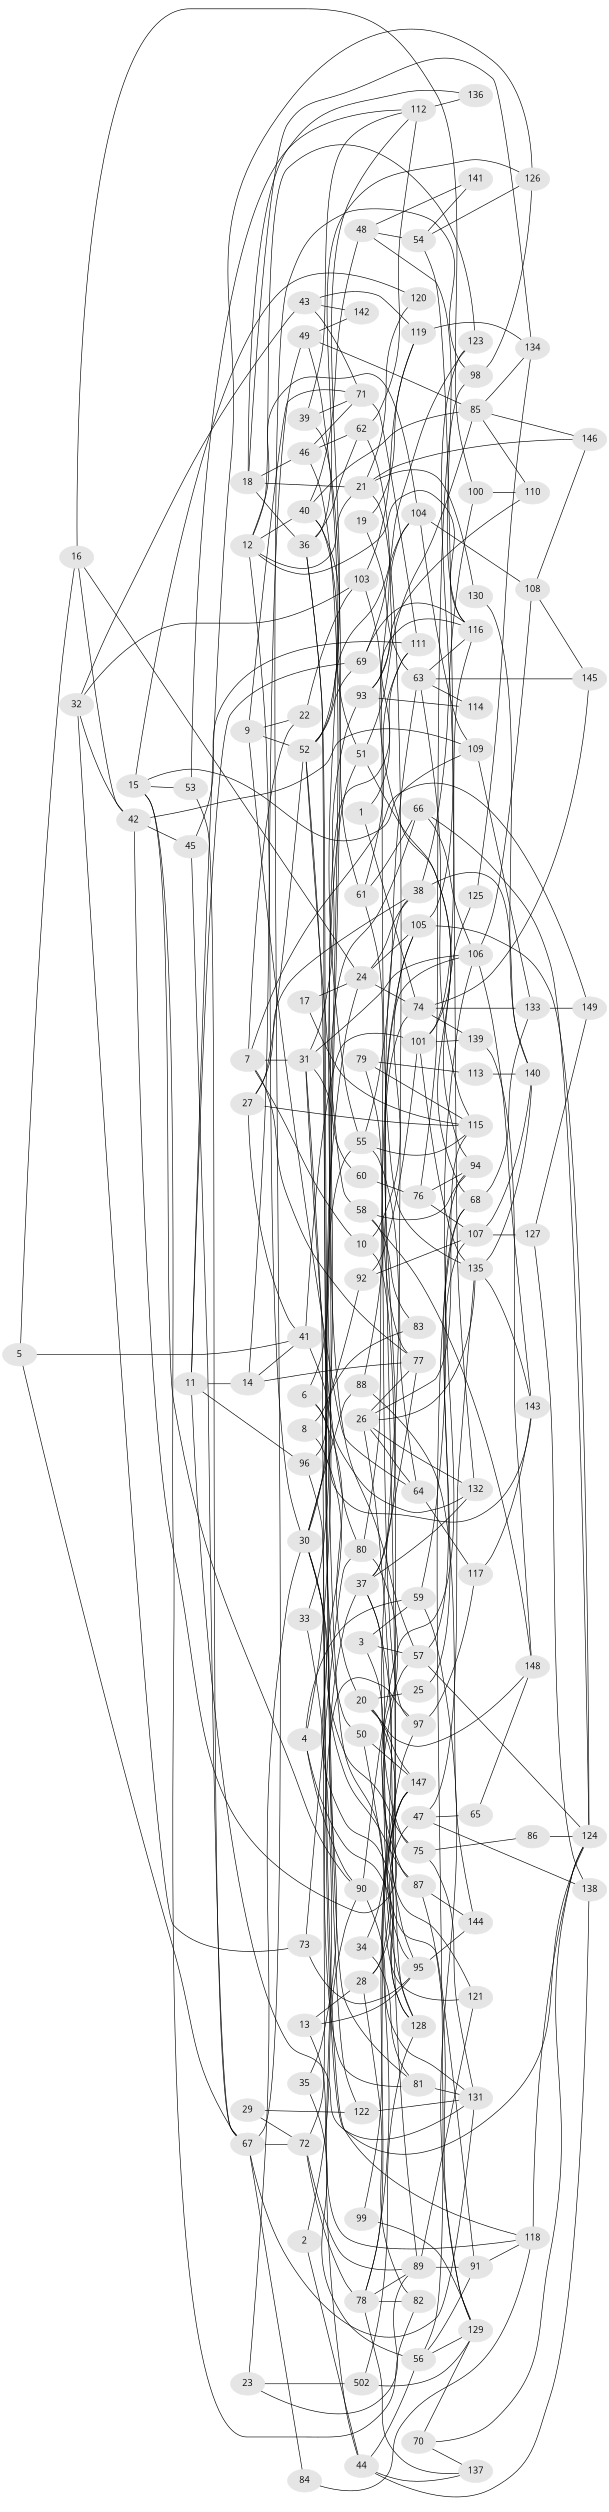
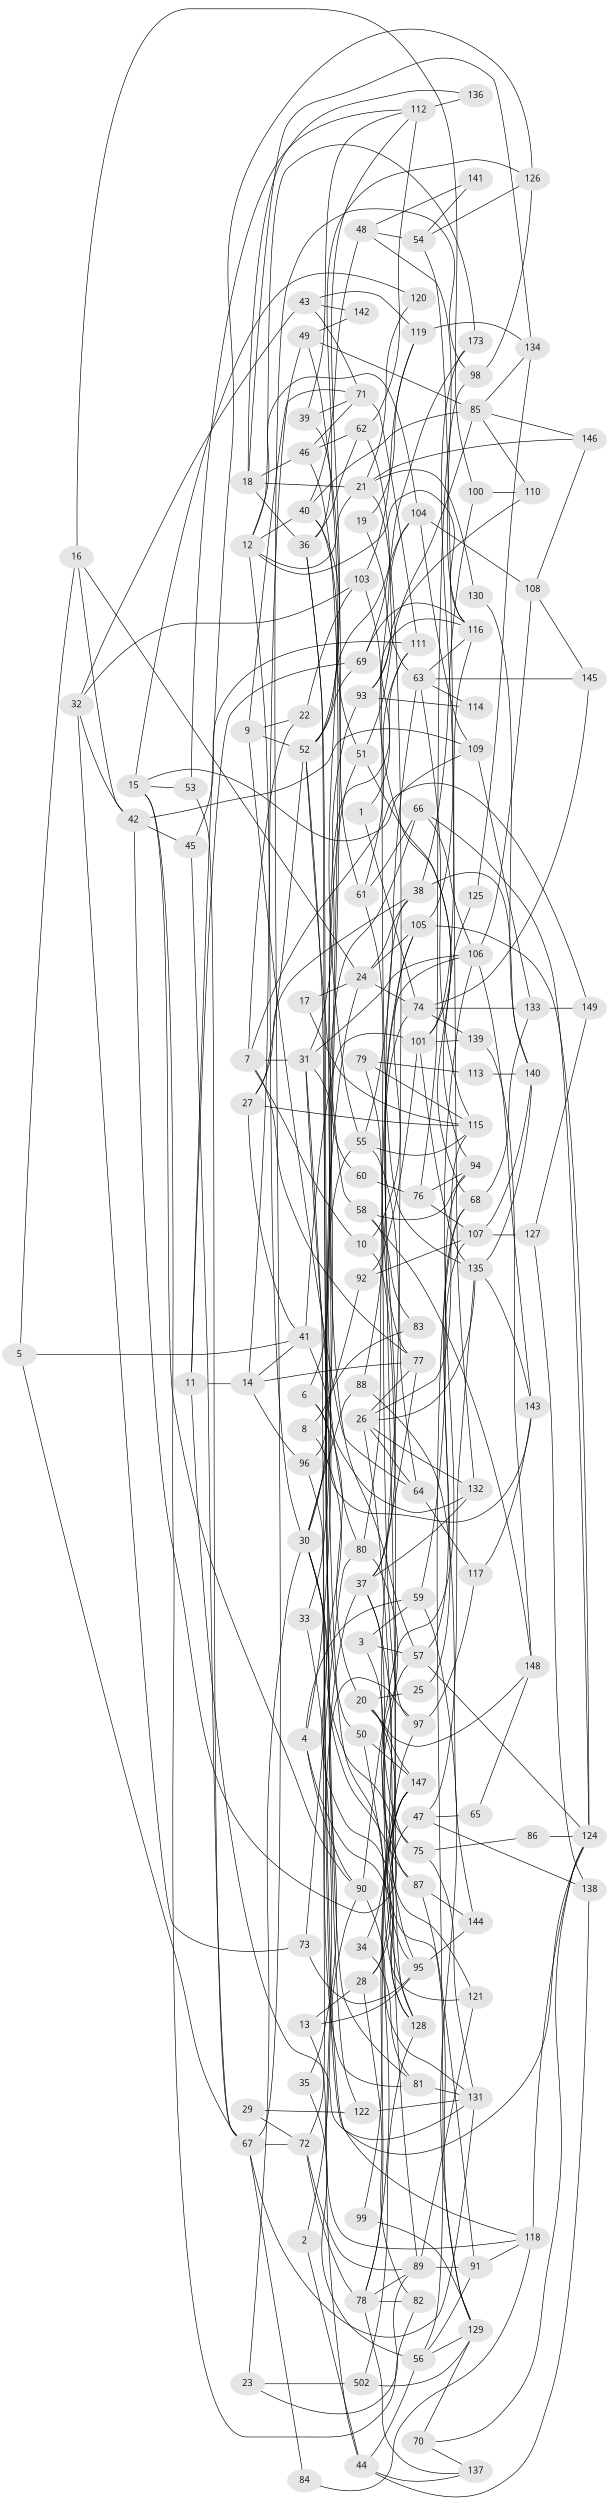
node "123": label "123" -> "173"
edge "11" -- "96": now "14" -- "96"
